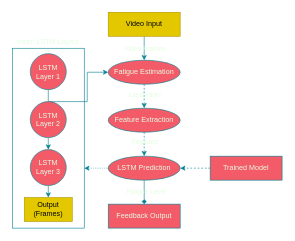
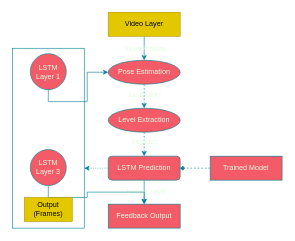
node "Video Input": label "Video Input" -> "Video Layer"
node "Inset: LSTM Layers": removed
node "Fatigue Estimation": label "Fatigue Estimation" -> "Pose Estimation"
node "LSTM Layer 2": removed
node "Feature Extraction": label "Feature Extraction" -> "Level Extraction"
edge "LSTM Layer 2" -> "LSTM Layer 3": removed
node "LSTM Prediction": shape ellipse -> rounded rectangle
edge "Trained Model" -> "LSTM Prediction": arrowhead classic -> diamond
edge "LSTM Prediction" -> "Feedback Output": arrowhead diamond -> classic
edge "LSTM Layer 3" -> "Output (Frames)": now "LSTM Layer 3" -> "Feedback Output"
